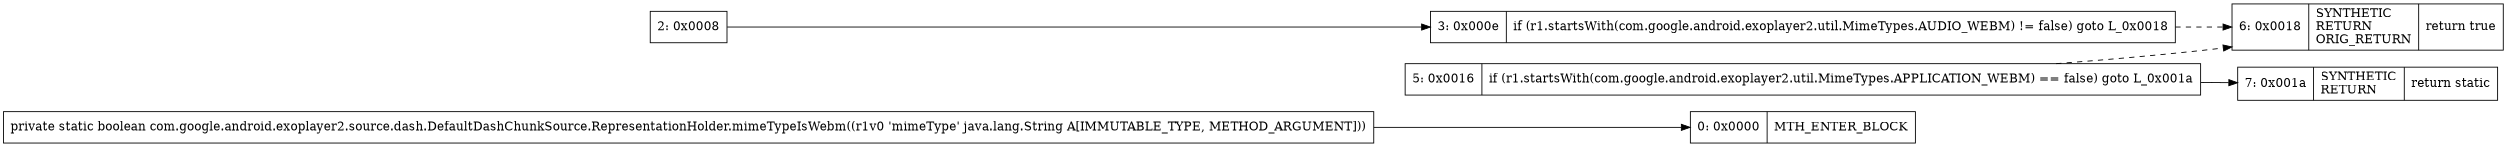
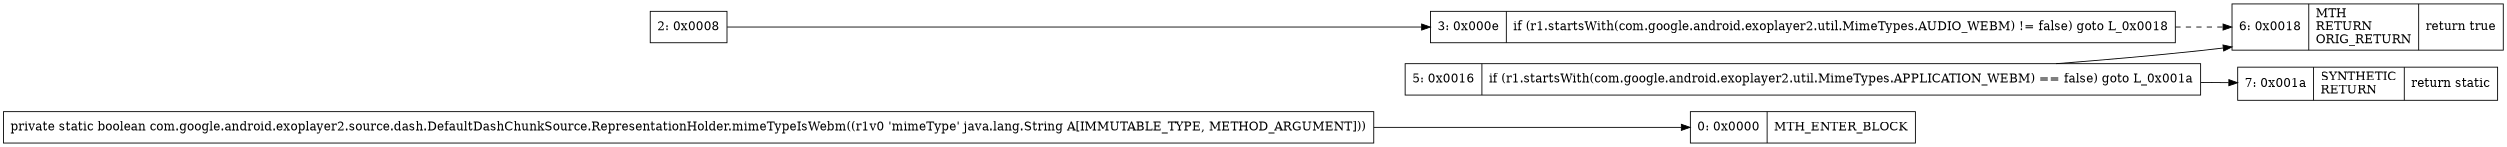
node "6: 0x0018": text "SYNTHETIC" -> "MTH"
edge "5: 0x0016" -> "6: 0x0018": style dashed -> solid
